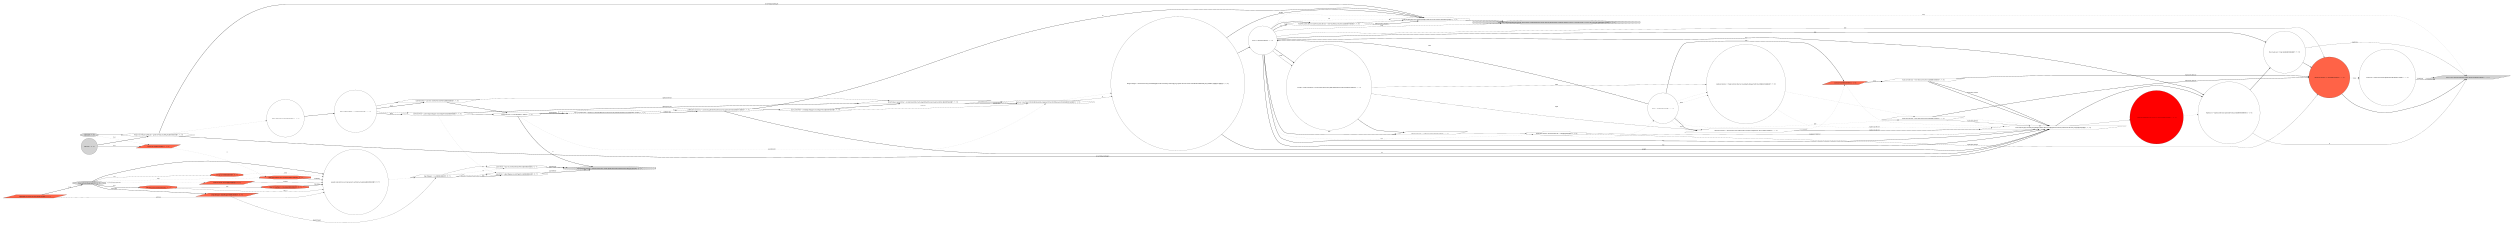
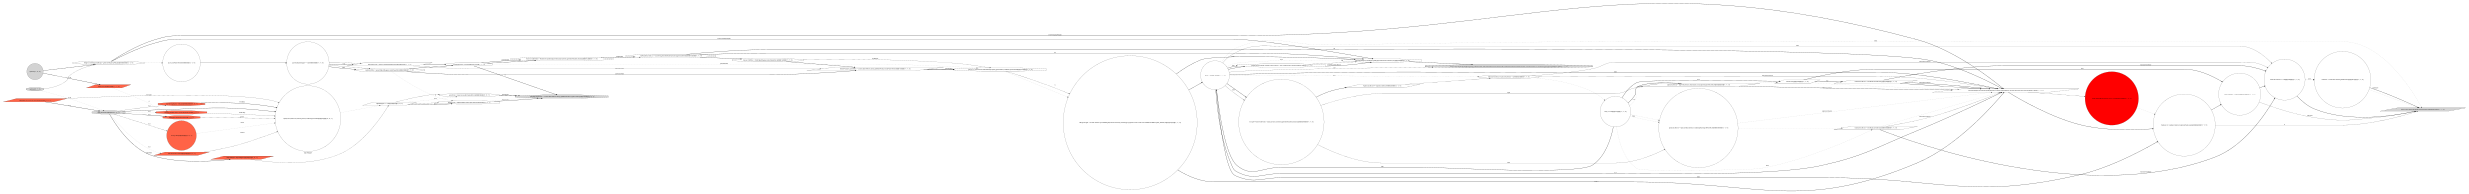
edge "size() == 0@@@18@@@['1', '1', '0']" -> "float maxScore = Float.NaN@@@39@@@['1', '1', '0']": now "trackScores()@@@29@@@['1', '1', '0']" -> "float maxScore = Float.NaN@@@39@@@['1', '1', '0']"
node "maxScoreCollector != null@@@40@@@['1', '1', '0']": fillcolor tomato -> white
node "trackScores()@@@29@@@['1', '1', '0']": fillcolor tomato -> white
edge "size() == 0@@@18@@@['1', '1', '0']" -> "TopDocsCollector<?> topDocsCollector@@@25@@@['1', '1', '0']": removed, label "false"
edge "topDocs['0', '1', '0']" -> "SearchHit hit@@@2@@@['1', '1', '0']": now "topDocs['0', '1', '0']" -> "ReverseNestedAggregator['0', '0', '1']"
node "String name@@@2@@@['0', '0', '1']": shape octagon -> circle
edge "ReverseNestedAggregator['0', '0', '1']" -> "SearchContext context@@@2@@@['0', '0', '1']": label "innerHitQueryWeight" -> "true"
edge "Aggregator parent@@@2@@@['0', '0', '1']" -> "Map<String,Object> metadata@@@2@@@['0', '0', '1']": now "ReverseNestedAggregator['0', '0', '1']" -> "Map<String,Object> metadata@@@2@@@['0', '0', '1']"
